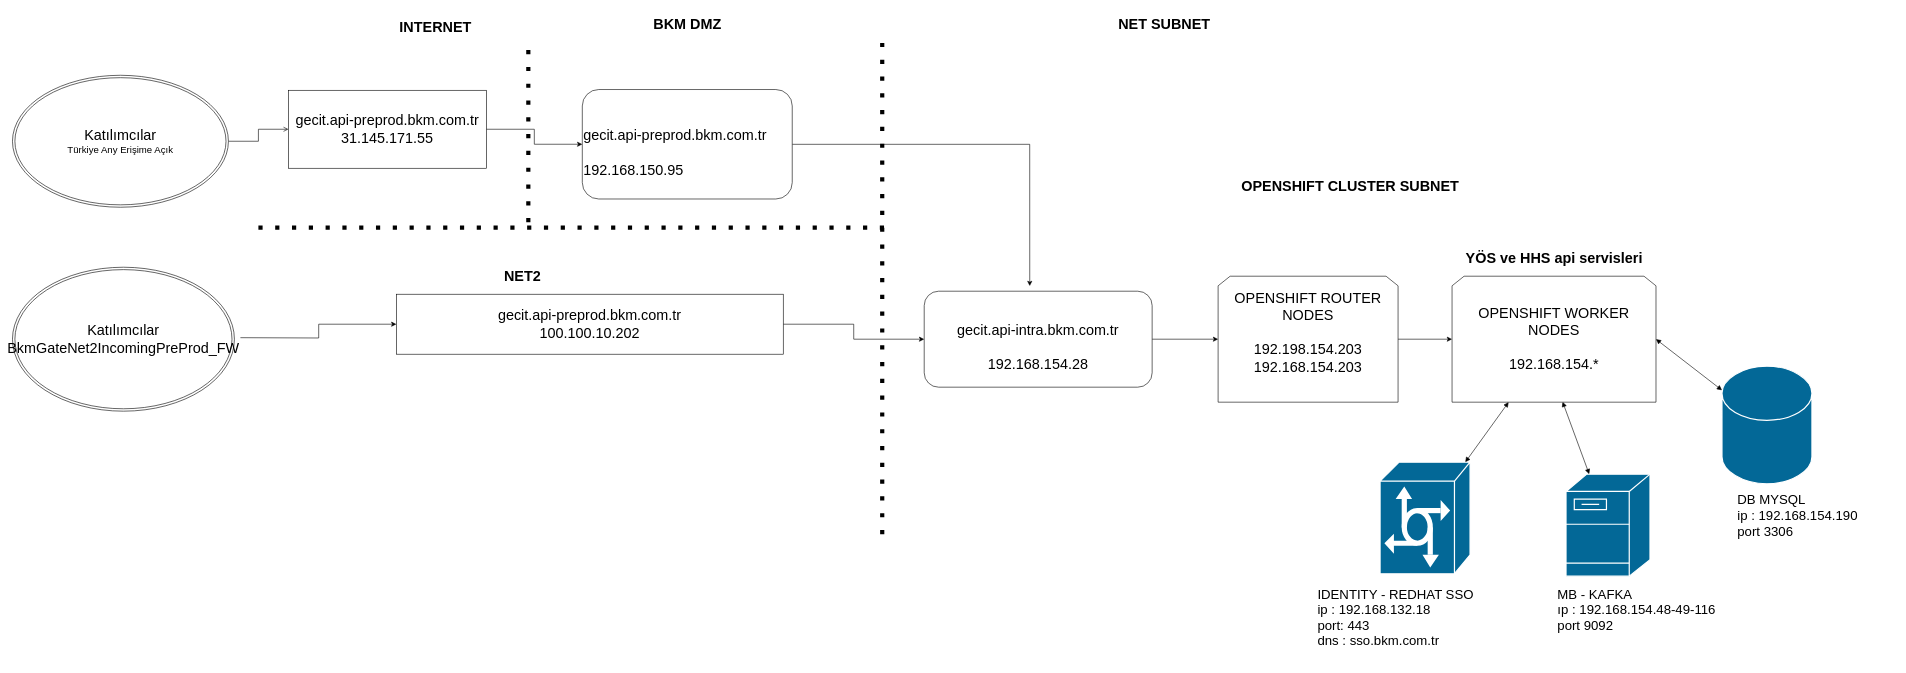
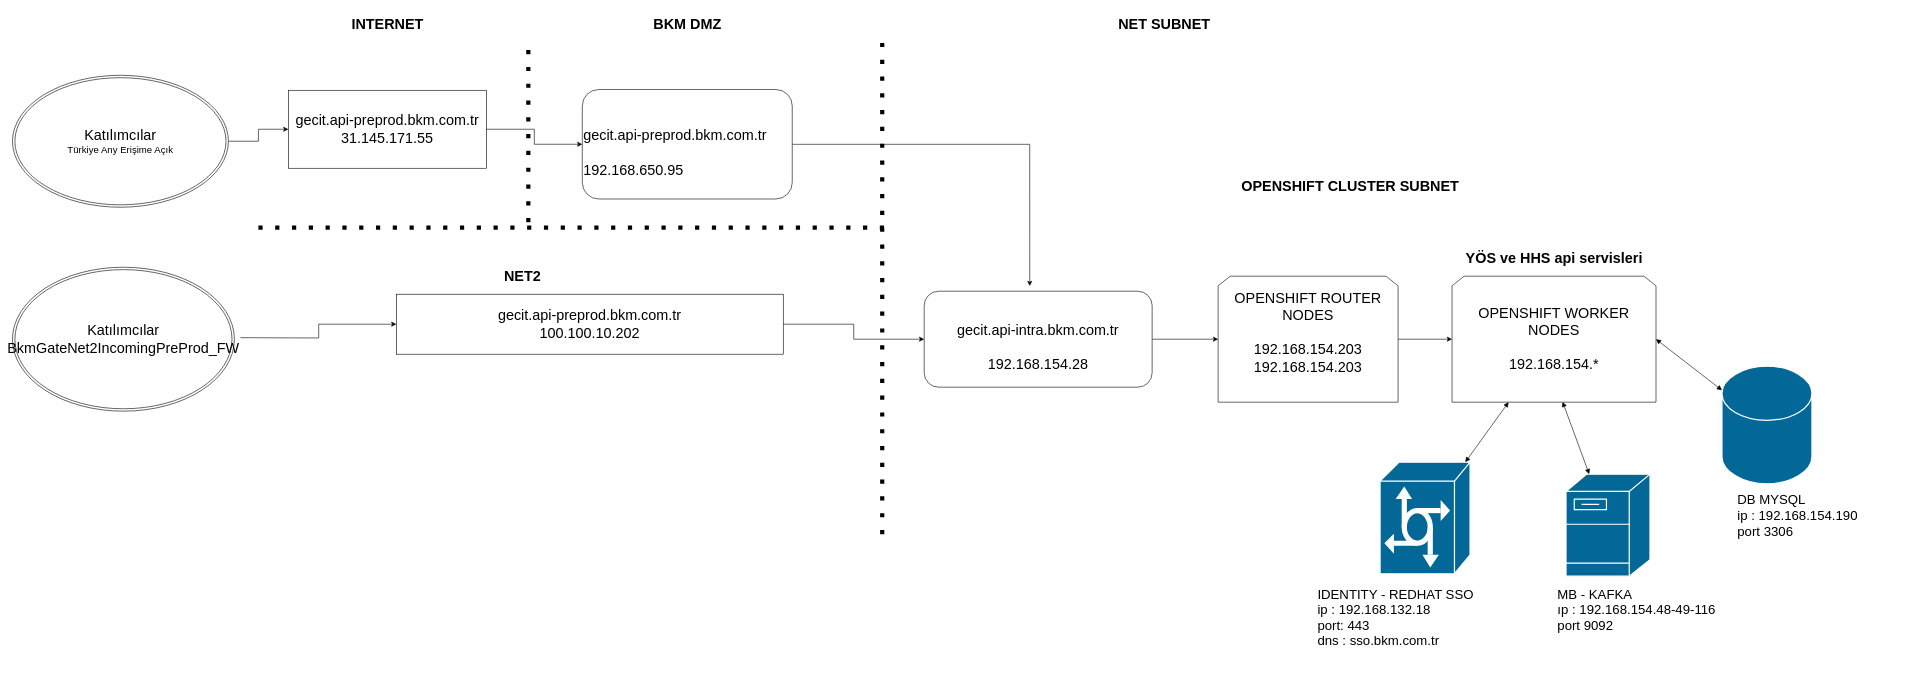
node "INTERNET": moved (435, 27) -> (387, 24)
edge "Katılımcılar Türkiye Any Erişime Açık" -> "gecit.api-preprod.bkm.com.tr 31.145.171.55": arrowhead open -> classic
node "gecit.api-preprod.bkm.com.tr 192.168.150.95": label "gecit.api-preprod.bkm.com.tr 192.168.150.95" -> "gecit.api-preprod.bkm.com.tr 192.168.650.95"
node "OPENSHIFT ROUTER NODES 192.198.154.203 192.168.154.203": label "OPENSHIFT ROUTER NODES 192.198.154.203 192.168.154.203" -> "OPENSHIFT ROUTER NODES 192.168.154.203 192.168.154.203"
